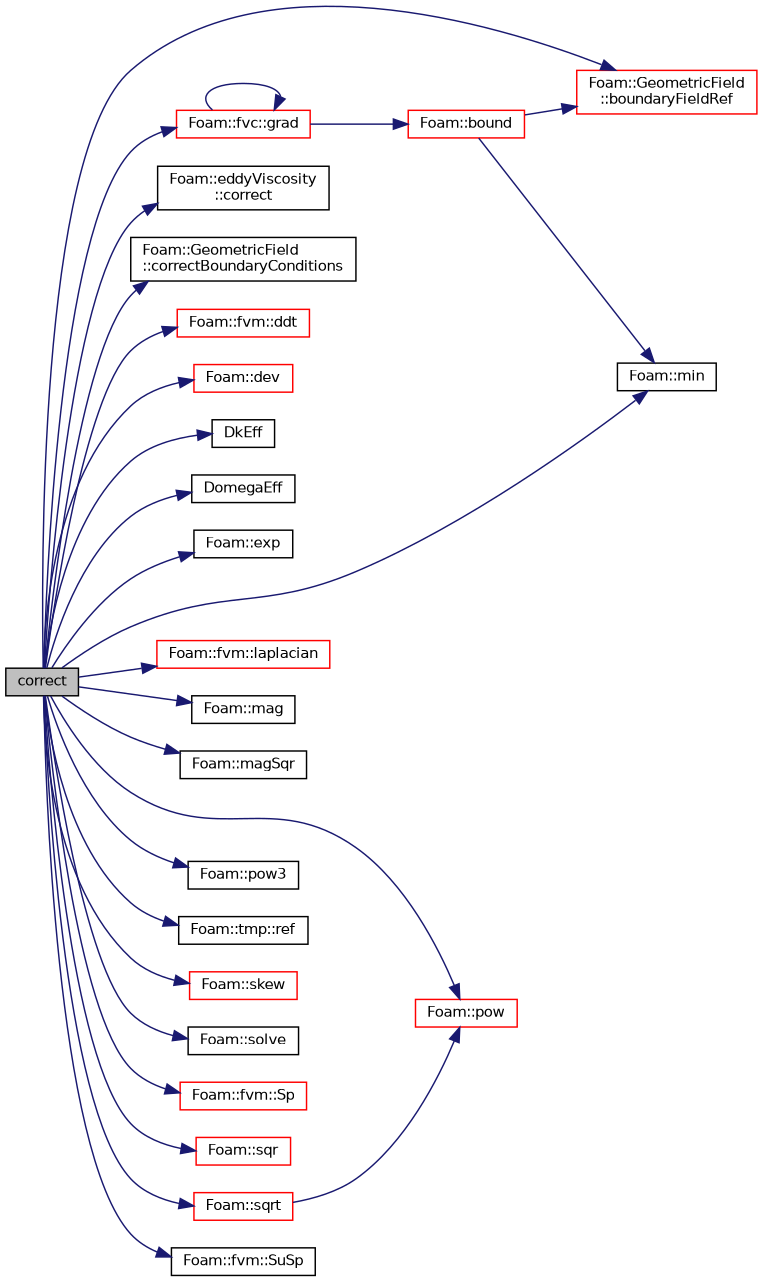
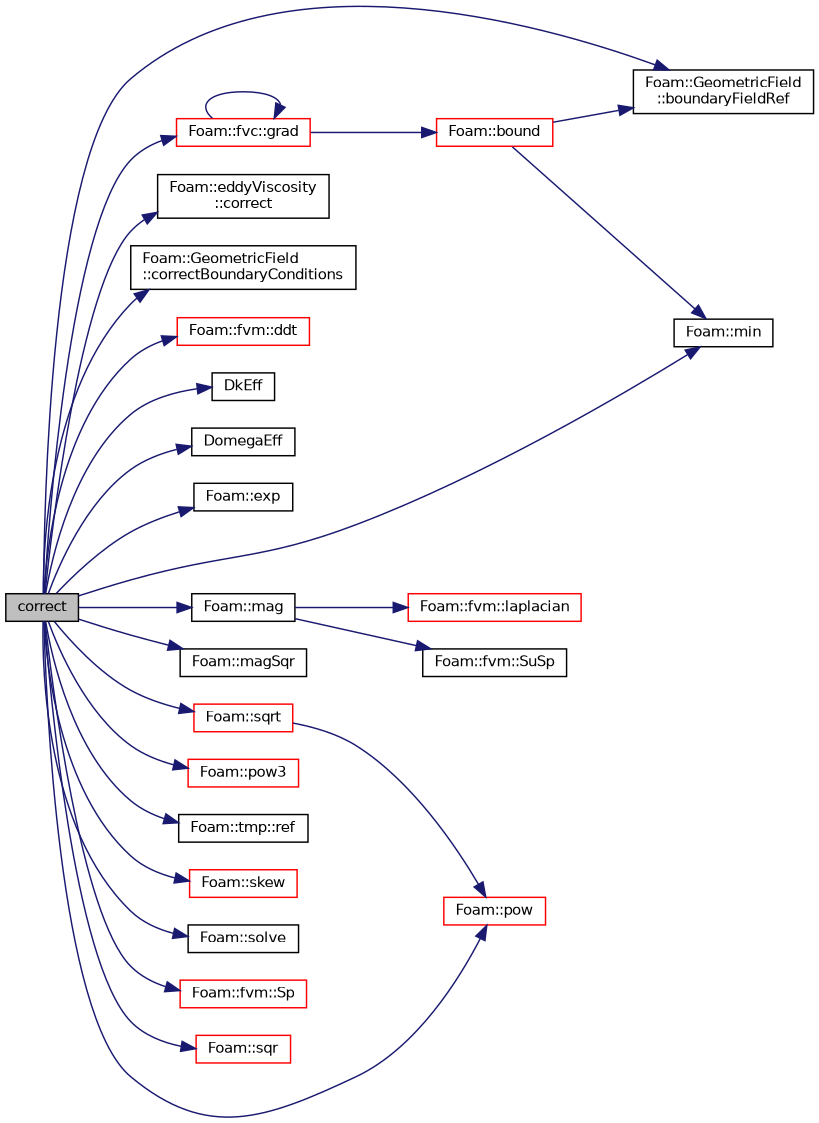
node "Foam::GeometricField ::boundaryFieldRef": color red -> black
node "Foam::dev": removed
edge "correct" -> "Foam::fvm::laplacian": now "Foam::mag" -> "Foam::fvm::laplacian"
node "Foam::pow3": color black -> red
edge "correct" -> "Foam::fvm::SuSp": now "Foam::mag" -> "Foam::fvm::SuSp"
